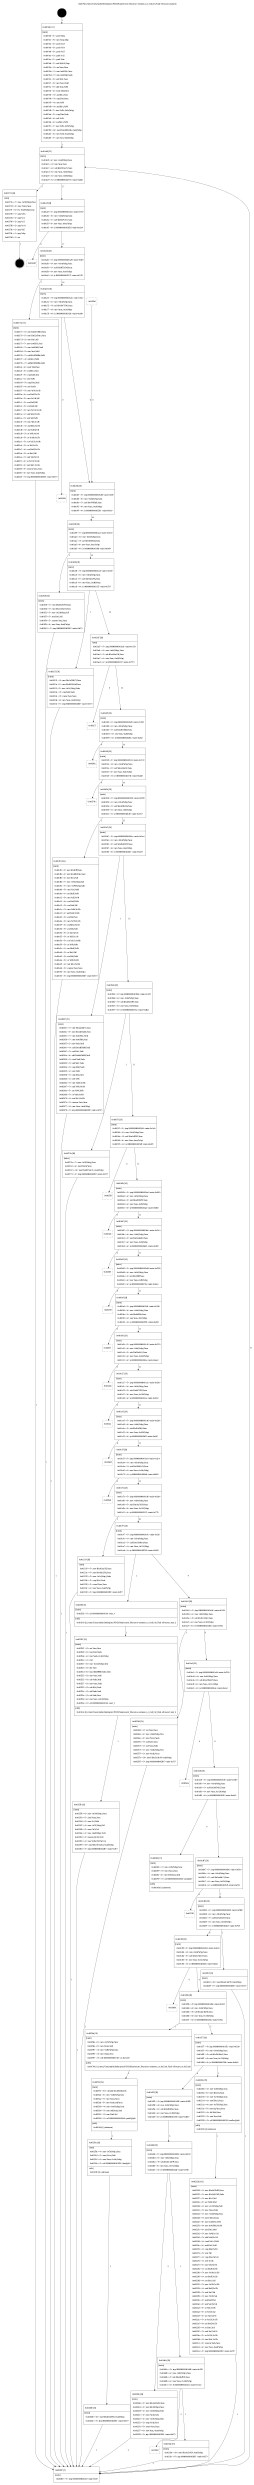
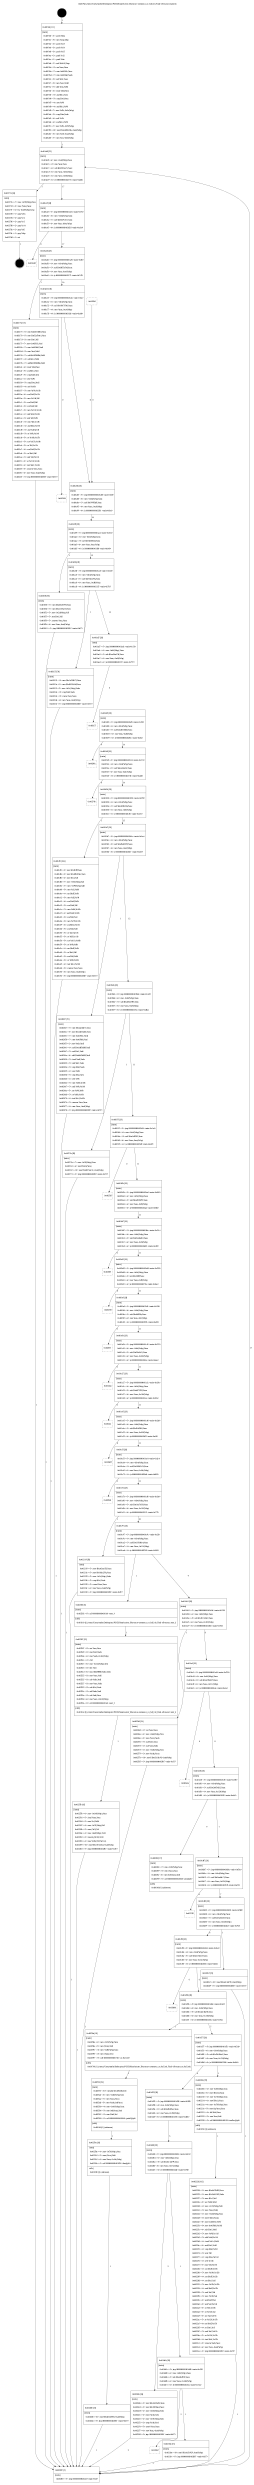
edge "0x401ad7 [28]" -> "0x401af3 [28]": removed, label "14"
node "0x4024a4": removed
